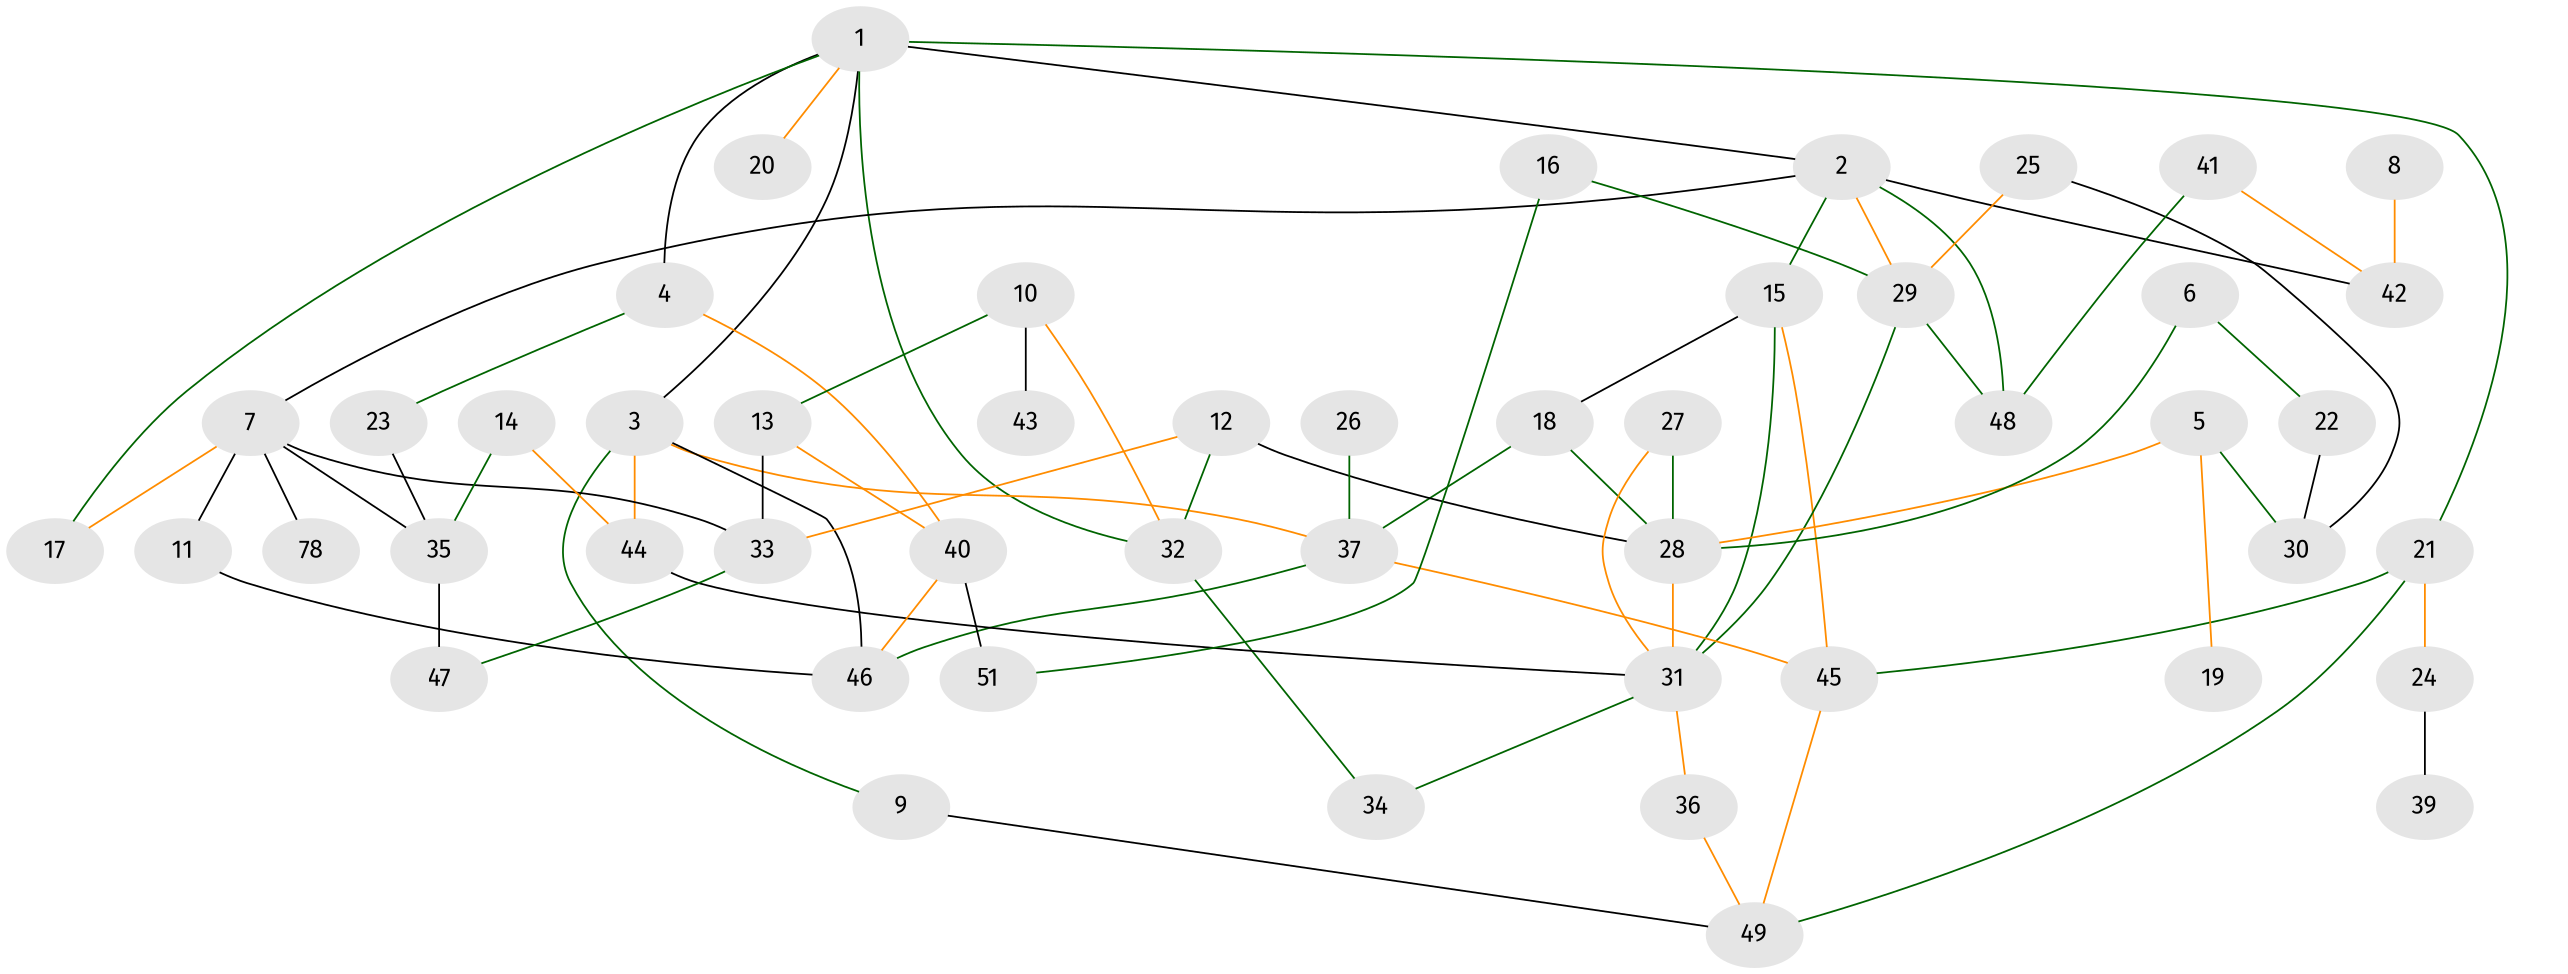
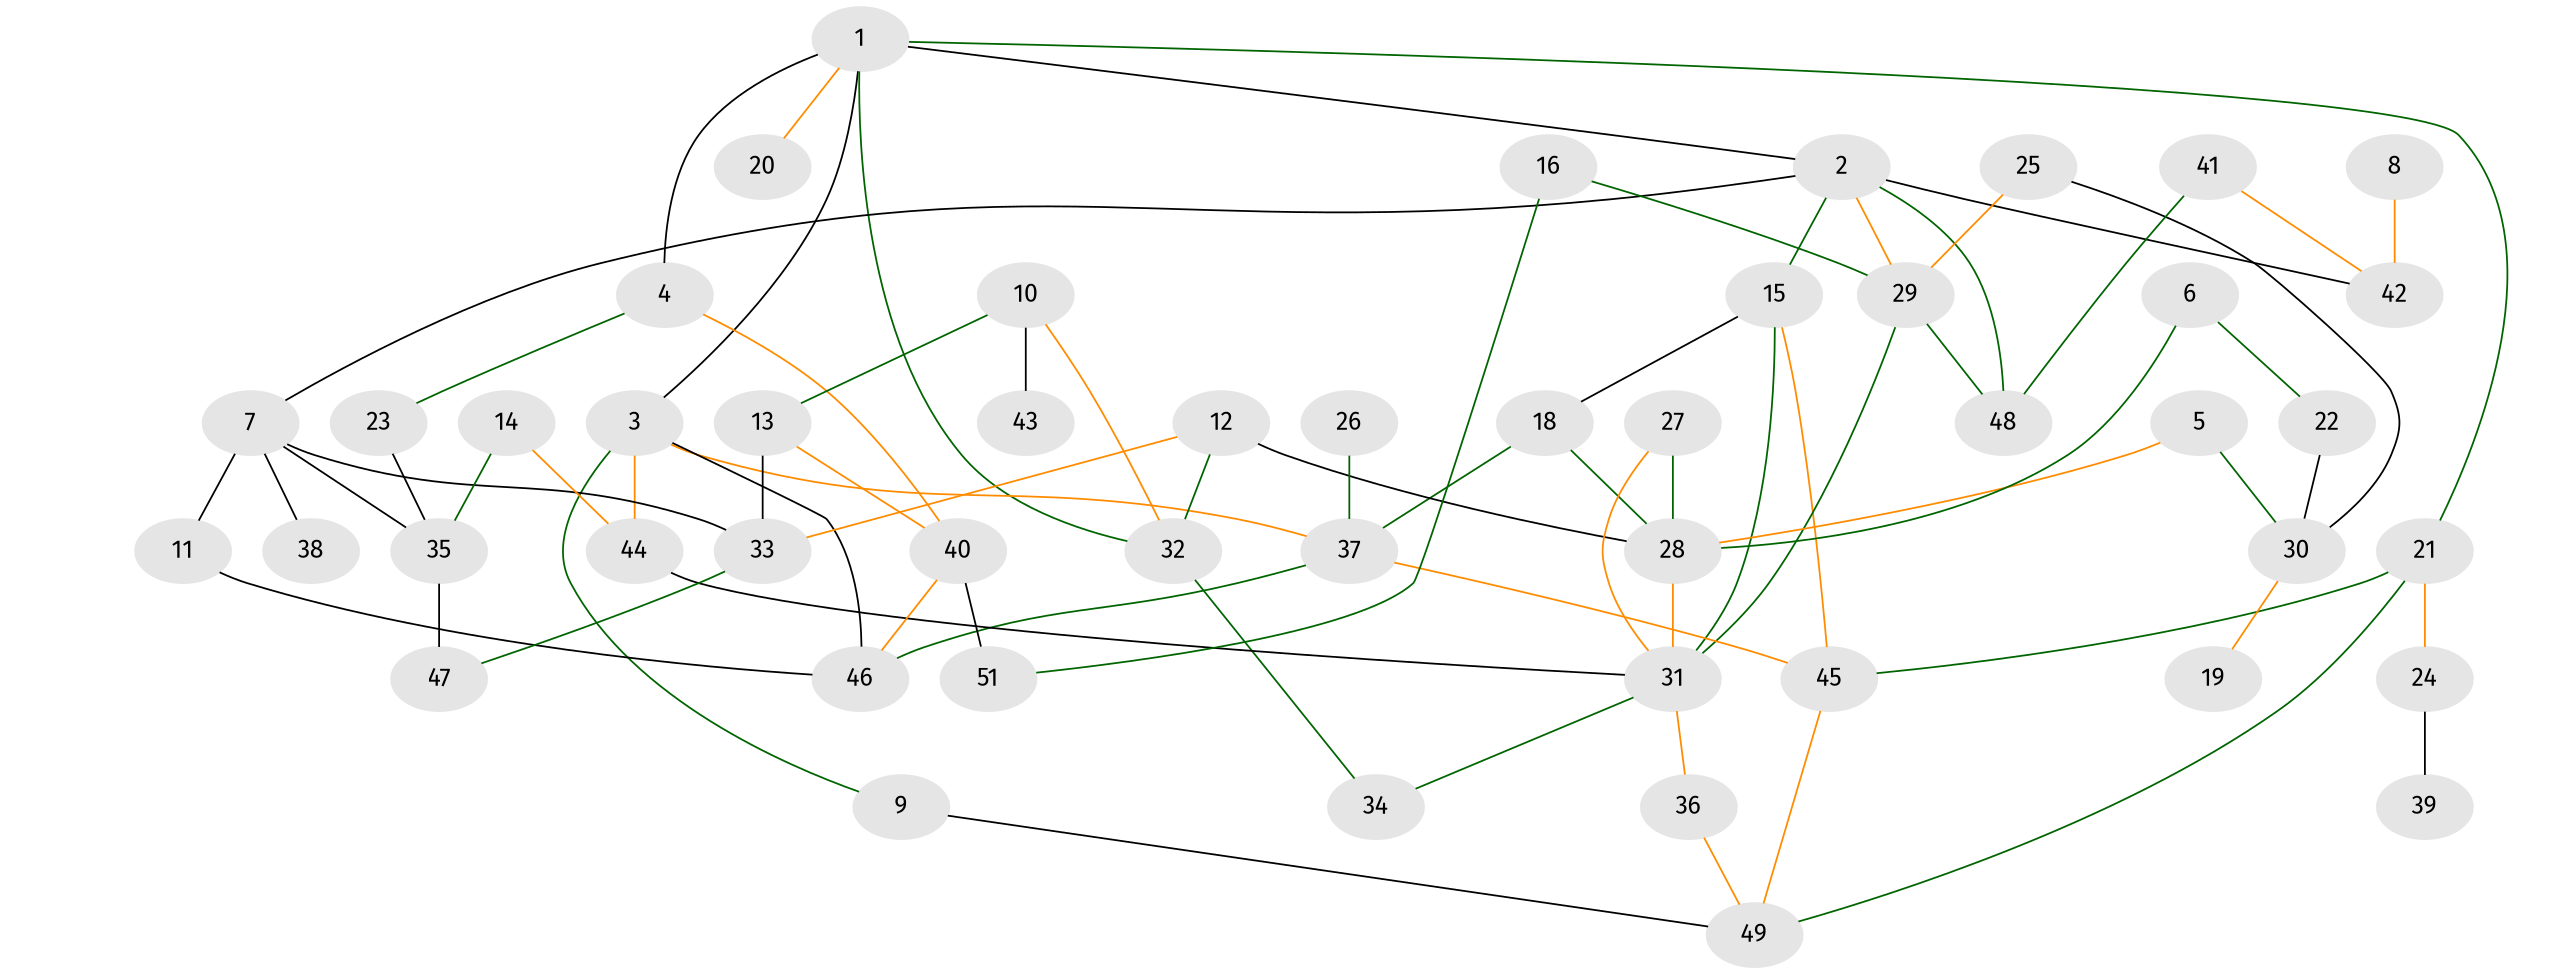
node "17": removed
node "78": label "78" -> "38"
edge "5" -- "19": now "30" -- "19"
